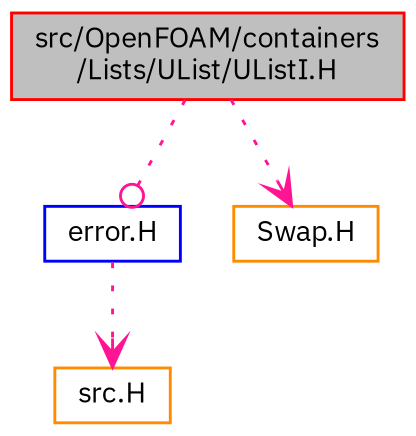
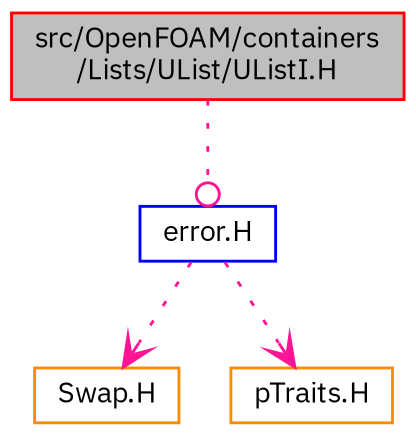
edge "src/OpenFOAM/containers /Lists/UList/UListI.H" -> "Swap.H": now "error.H" -> "Swap.H"
node "src.H": label "src.H" -> "pTraits.H"
